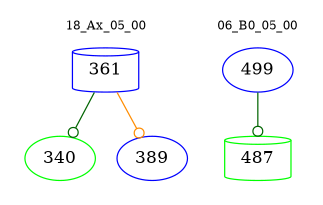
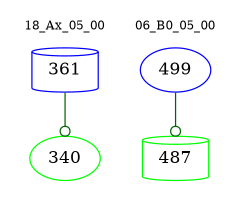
node "389": removed
